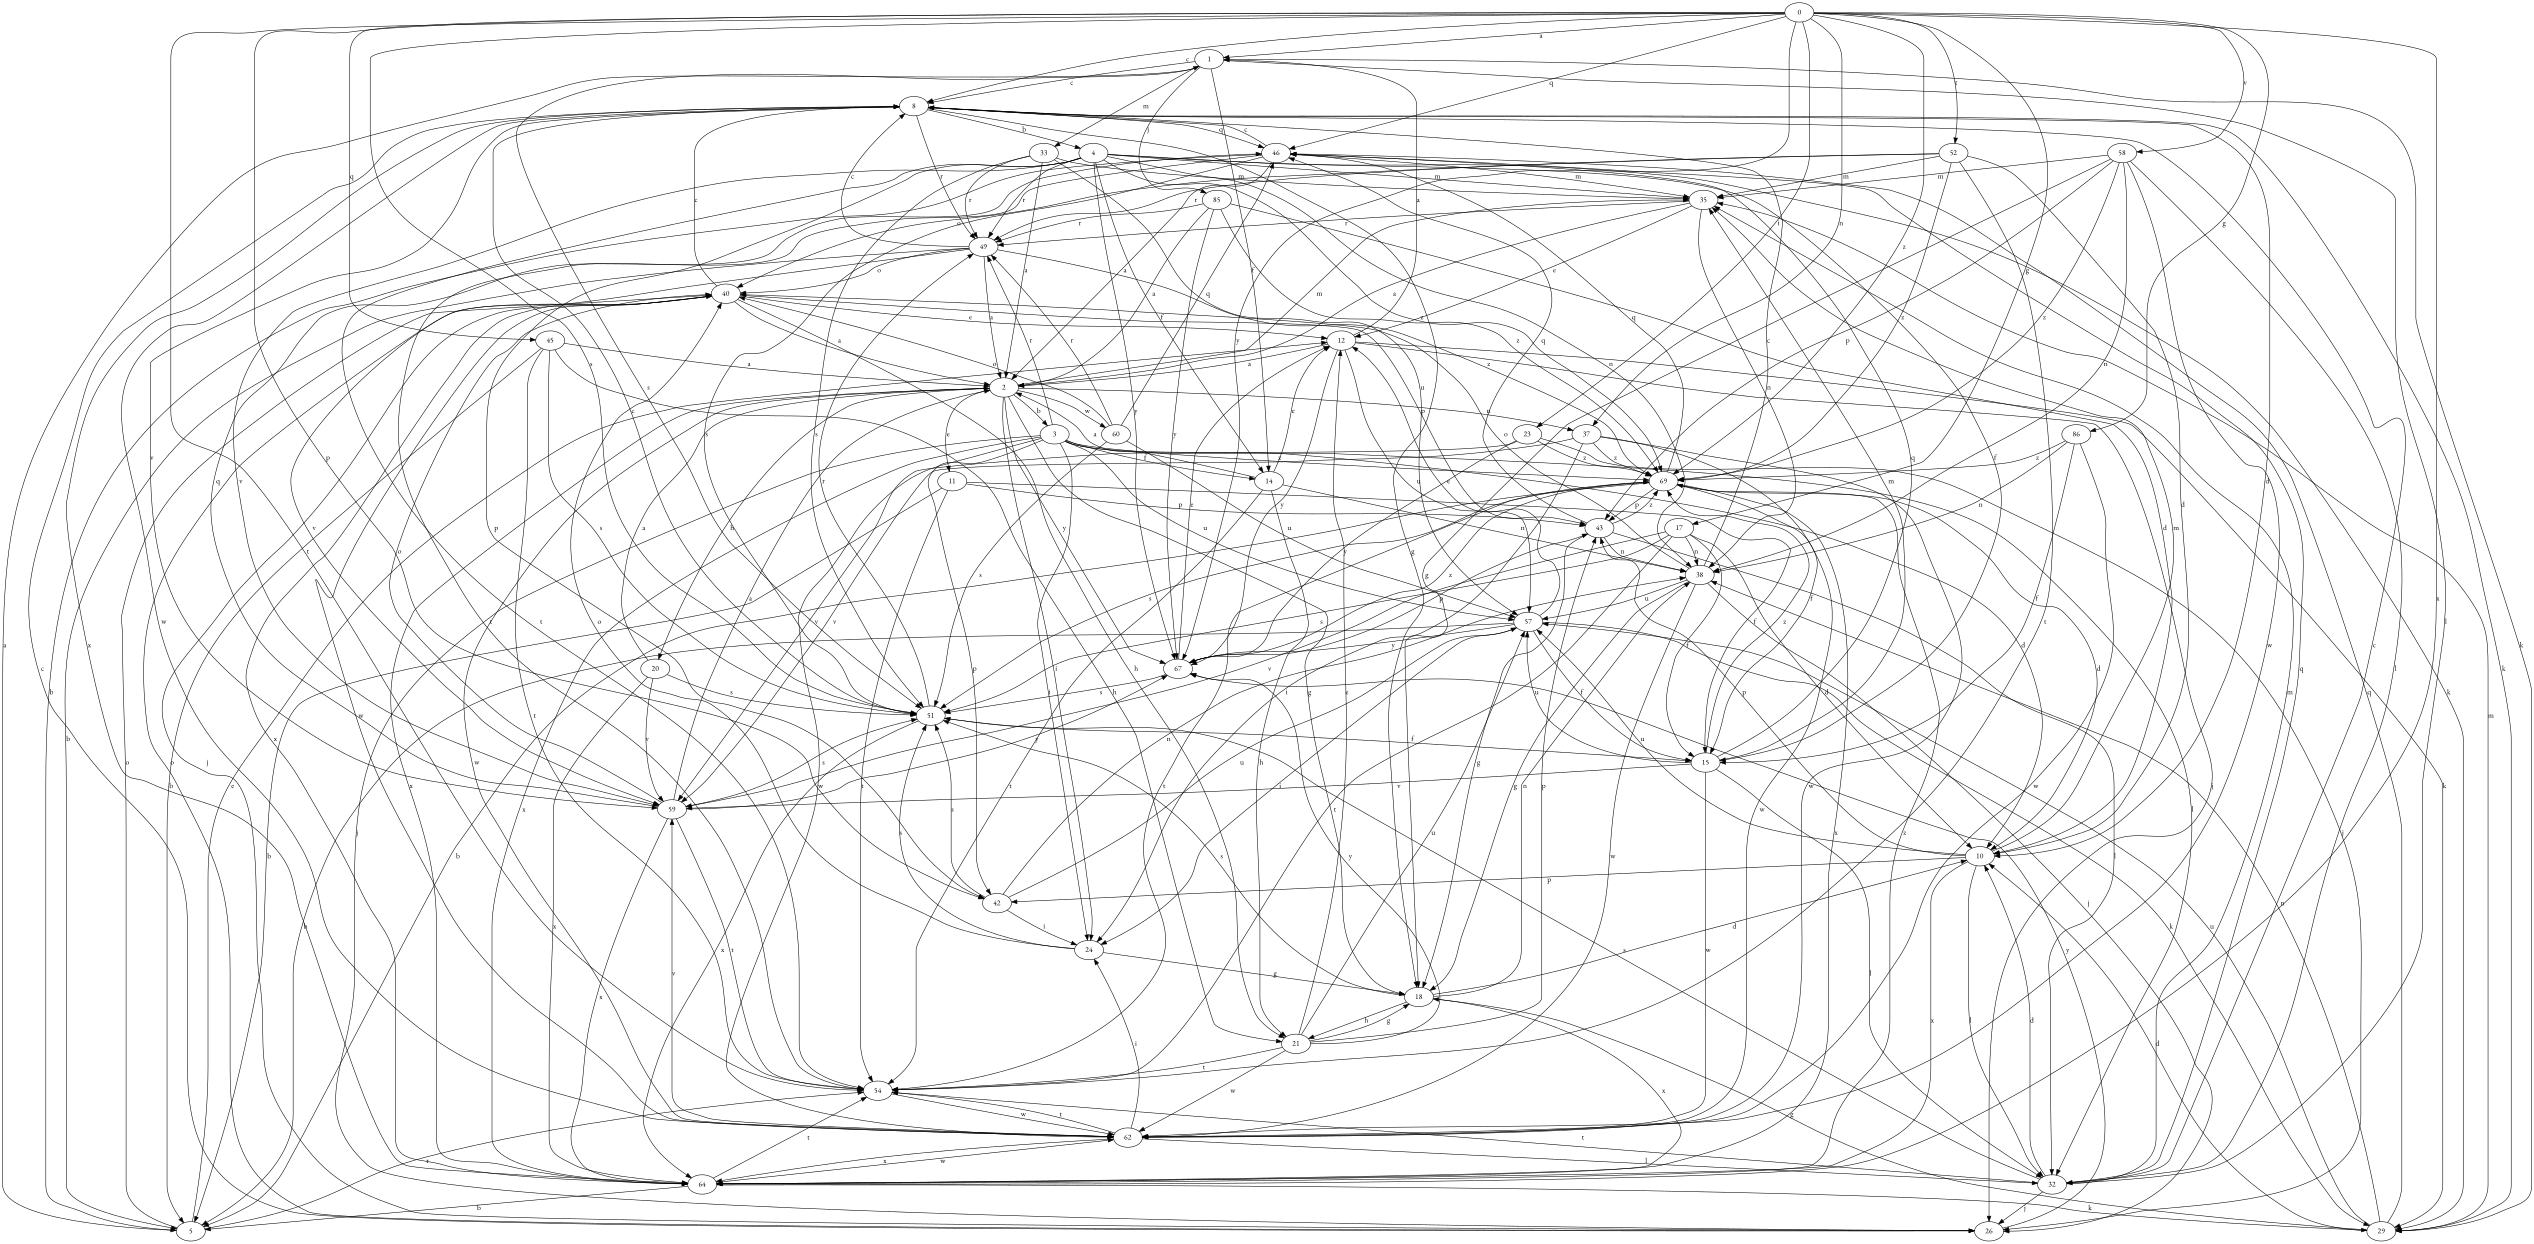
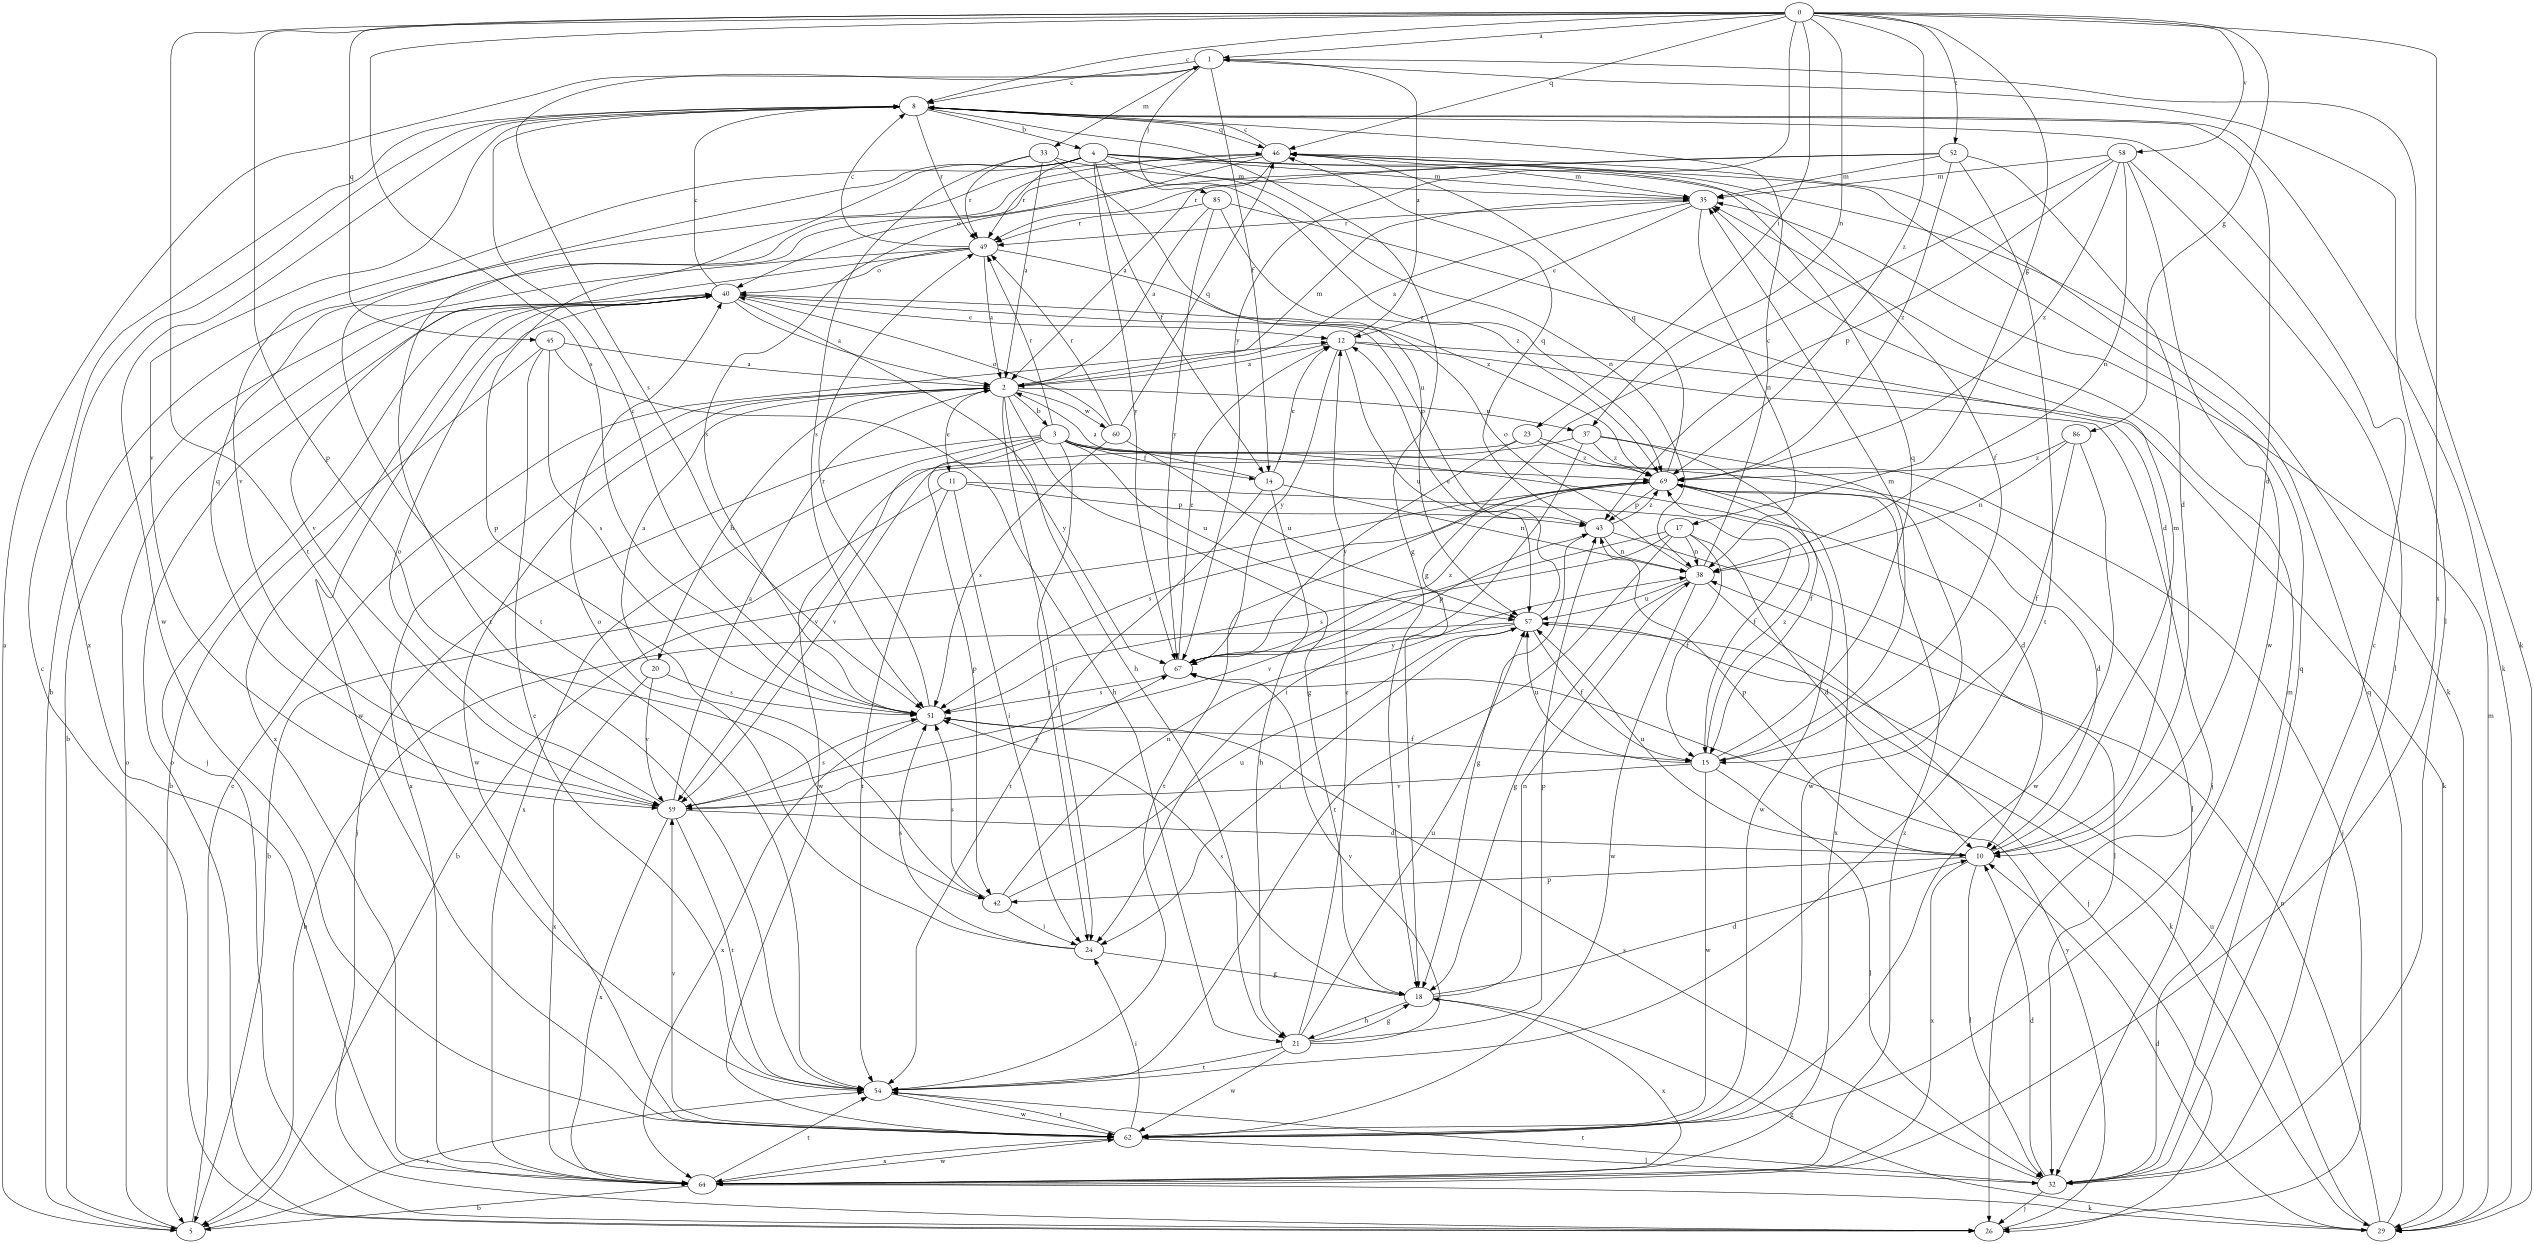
edge "45" -> "54": label "t" -> "e"
edge "11" -> "24": added, label "i"
edge "59" -> "10": added, label "d"
